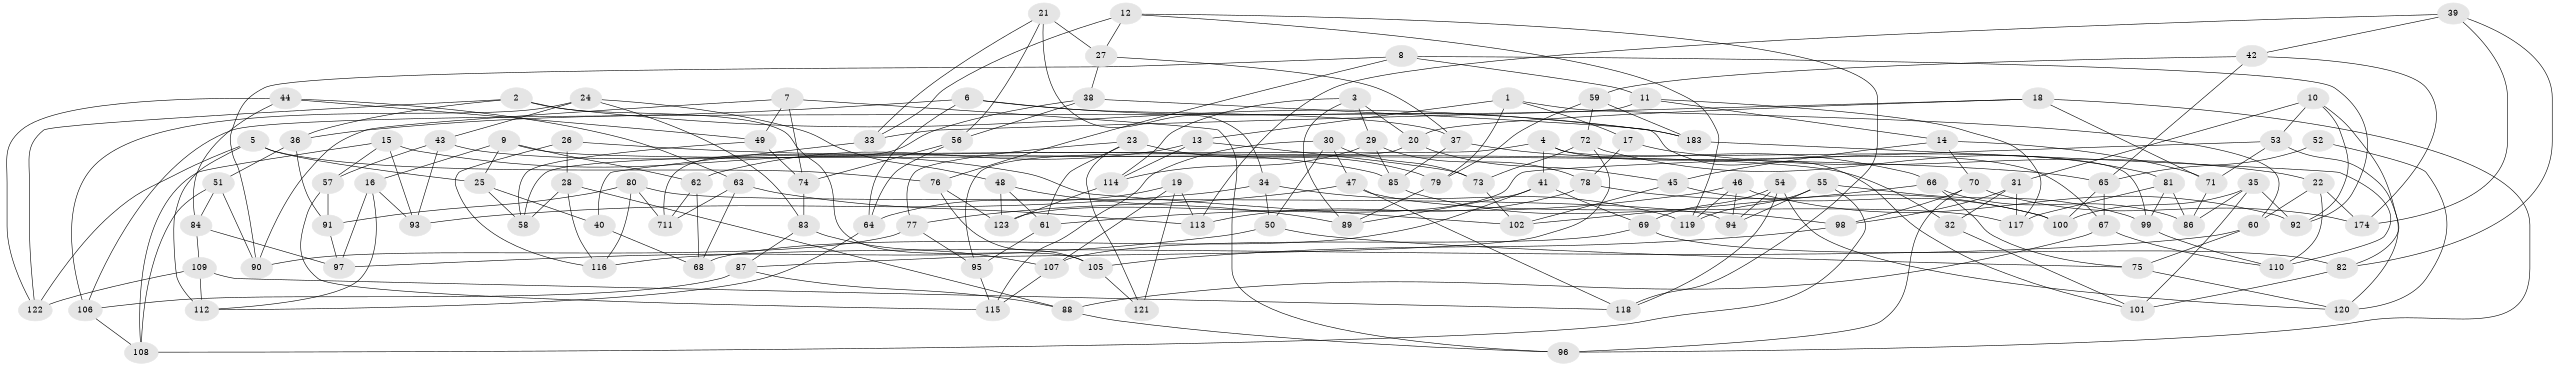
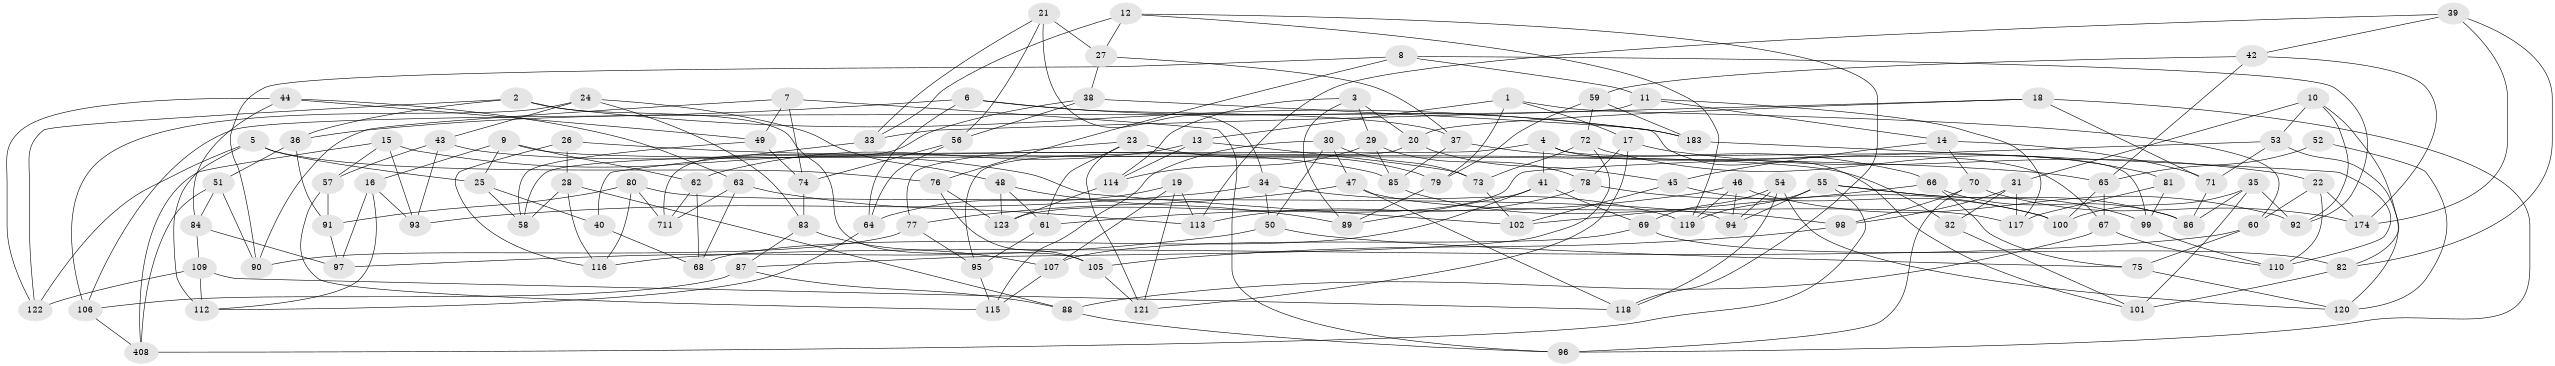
edge "81" -- "86": now "55" -- "86"
edge "17" -- "121": added
node "108": label "108" -> "408"
